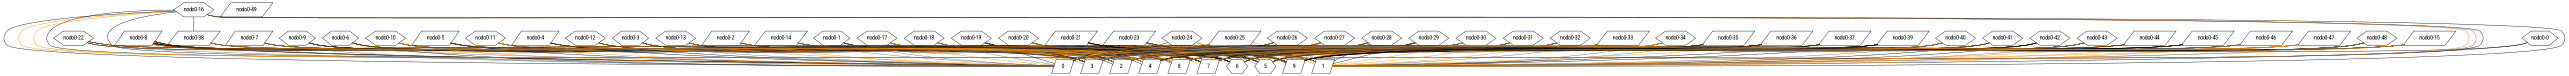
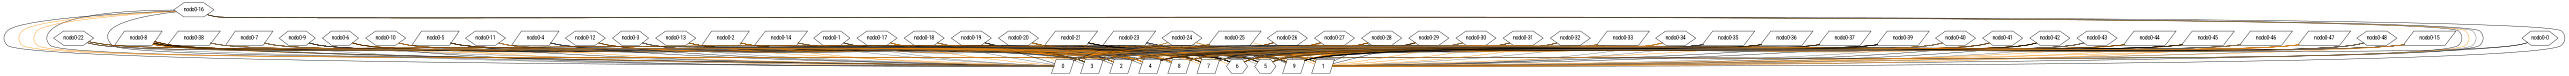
node "nodo0-49": removed
edge "nodo0-16" -- "nodo0-38": now "nodo0-16" -- "7"
edge "nodo0-10" -- "2": removed
